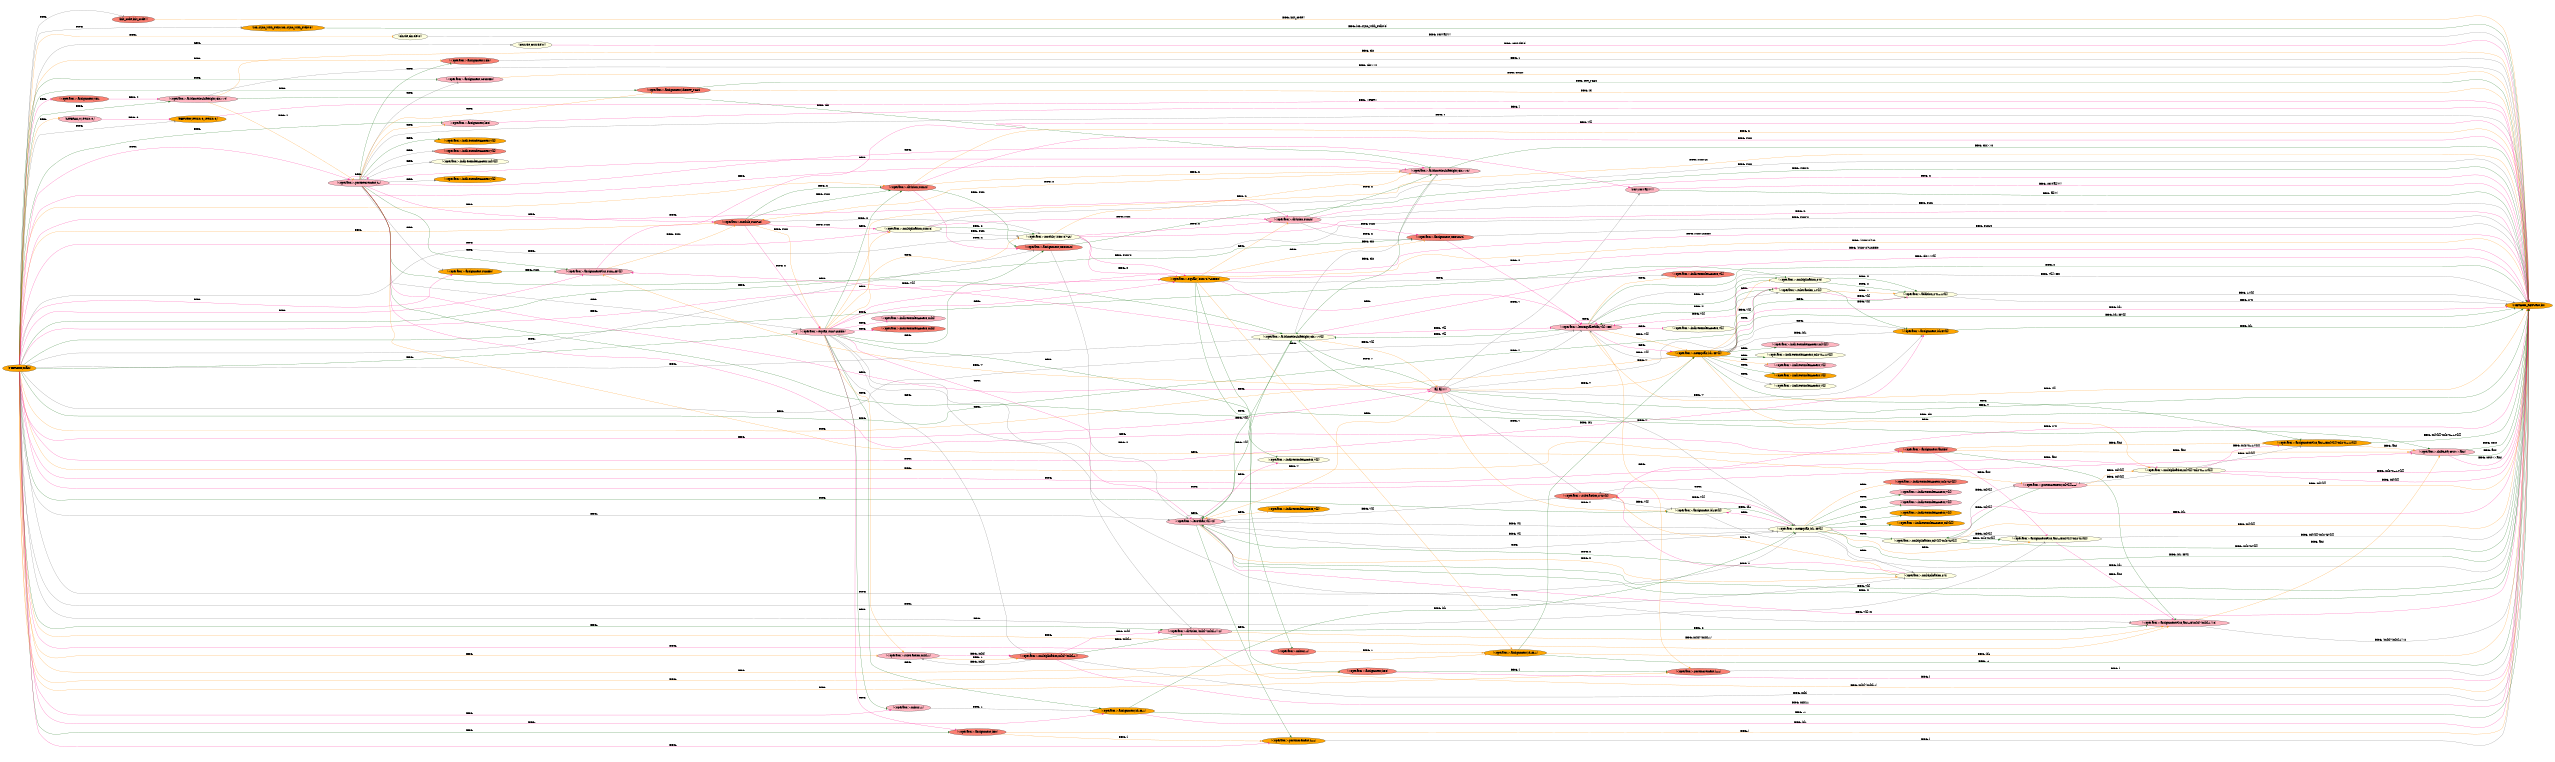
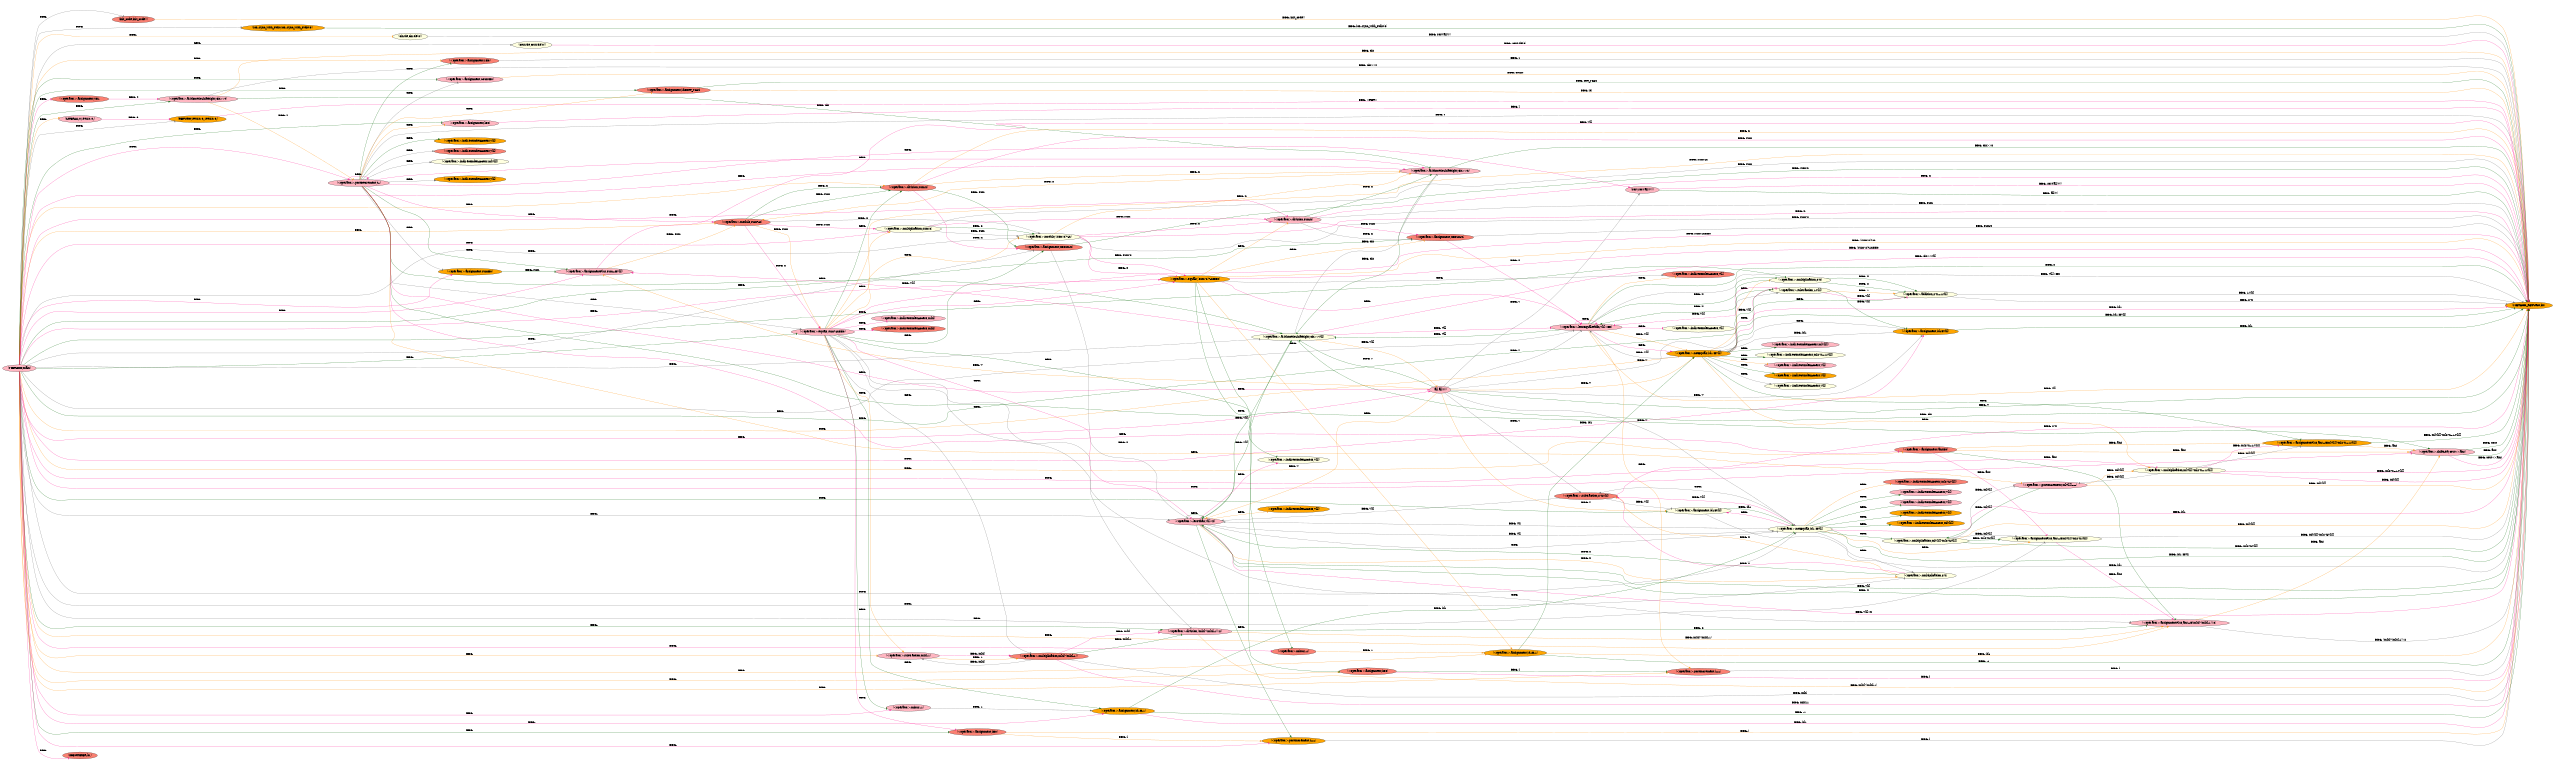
edge "(METHOD,main)" -> "(<operator>.arithmeticShiftRight,cin>>n)": arrowhead tee -> normal
node "(METHOD,main)": fillcolor orange -> lightpink
node "(IDENTIFIER,ln,)": added
